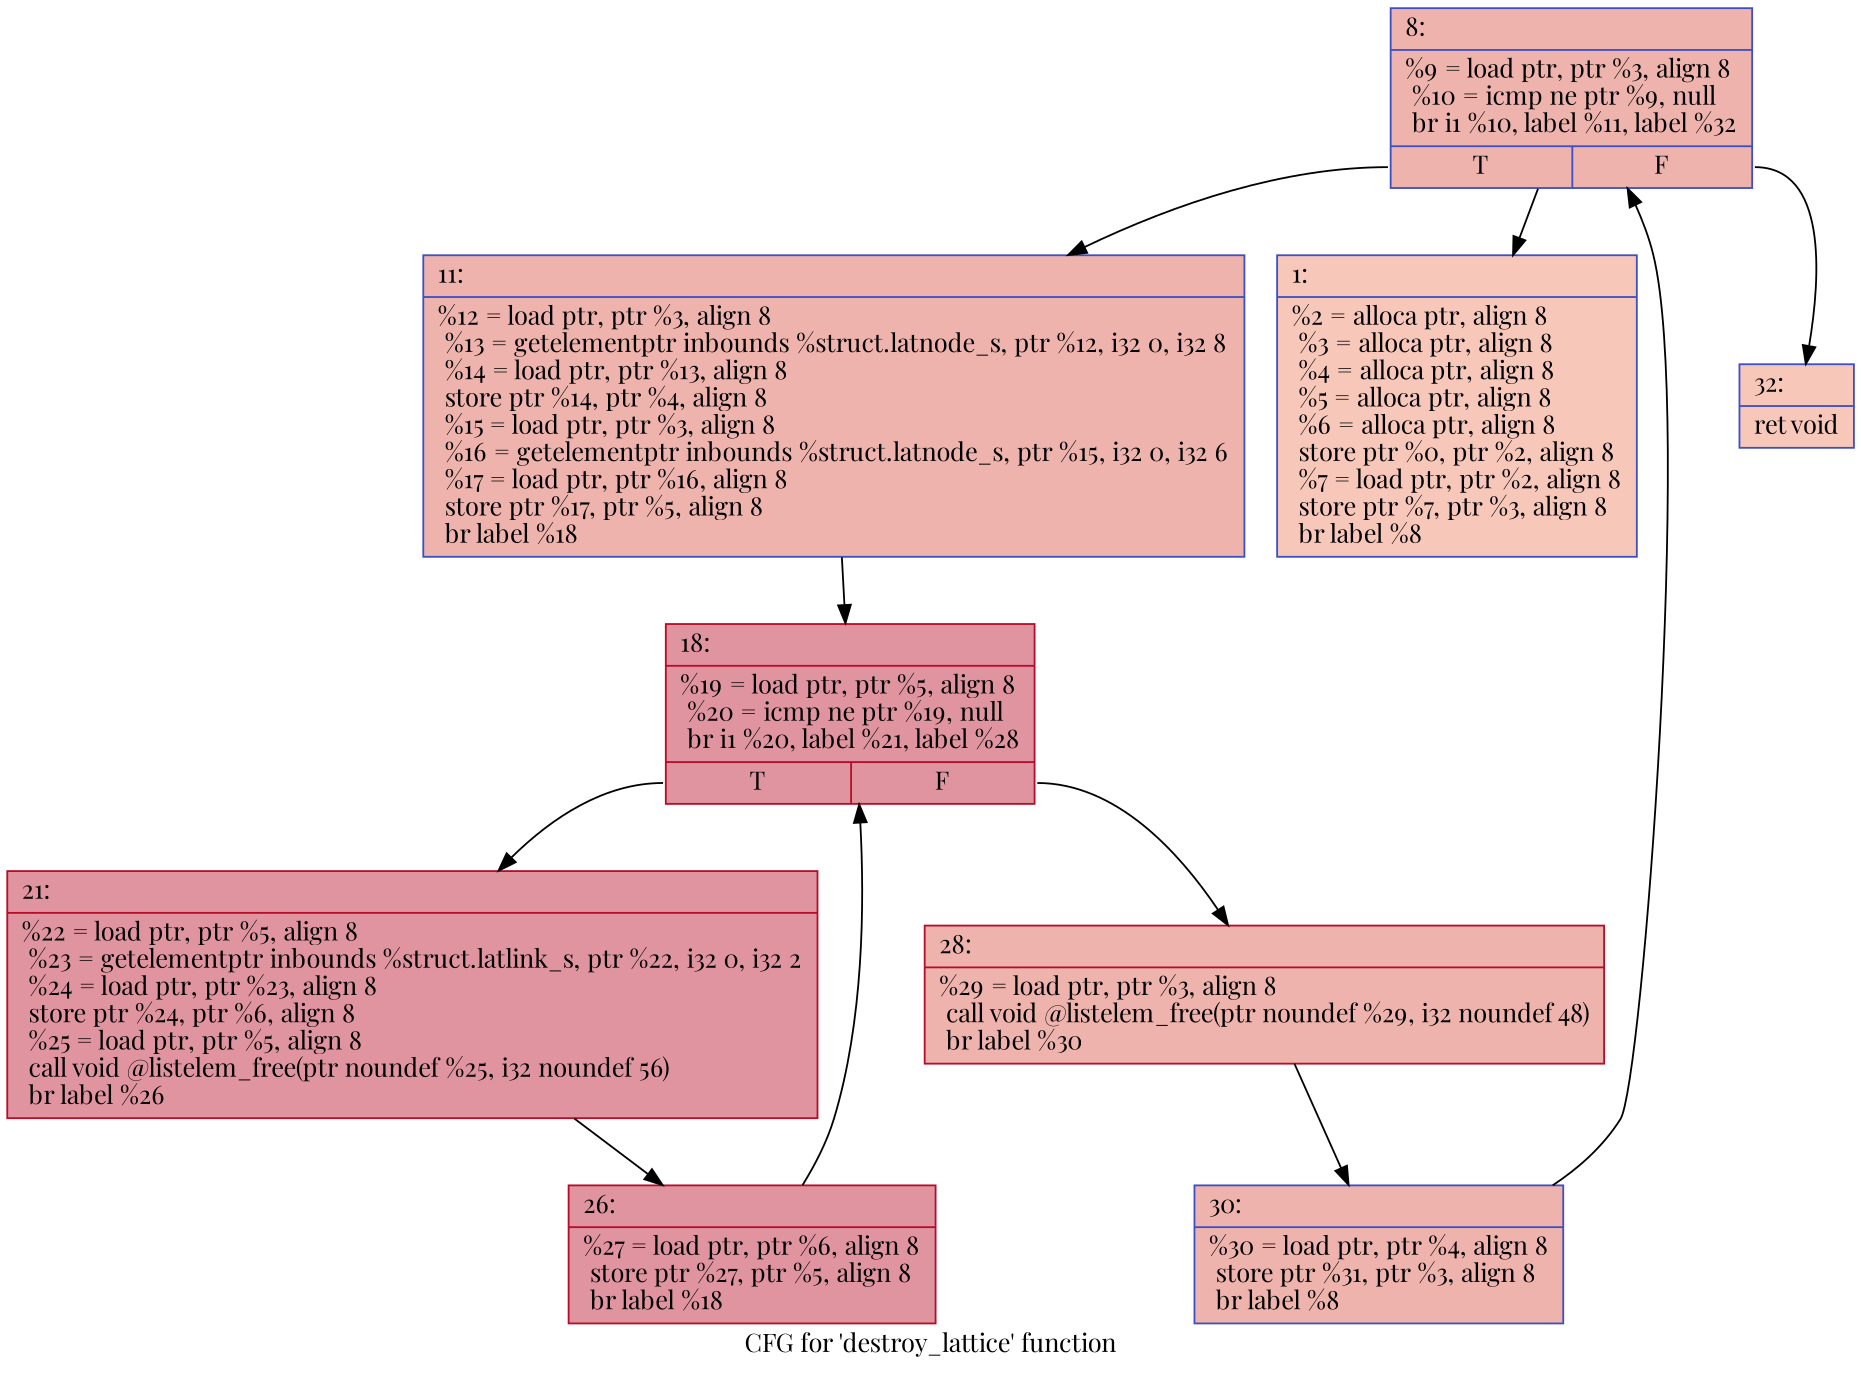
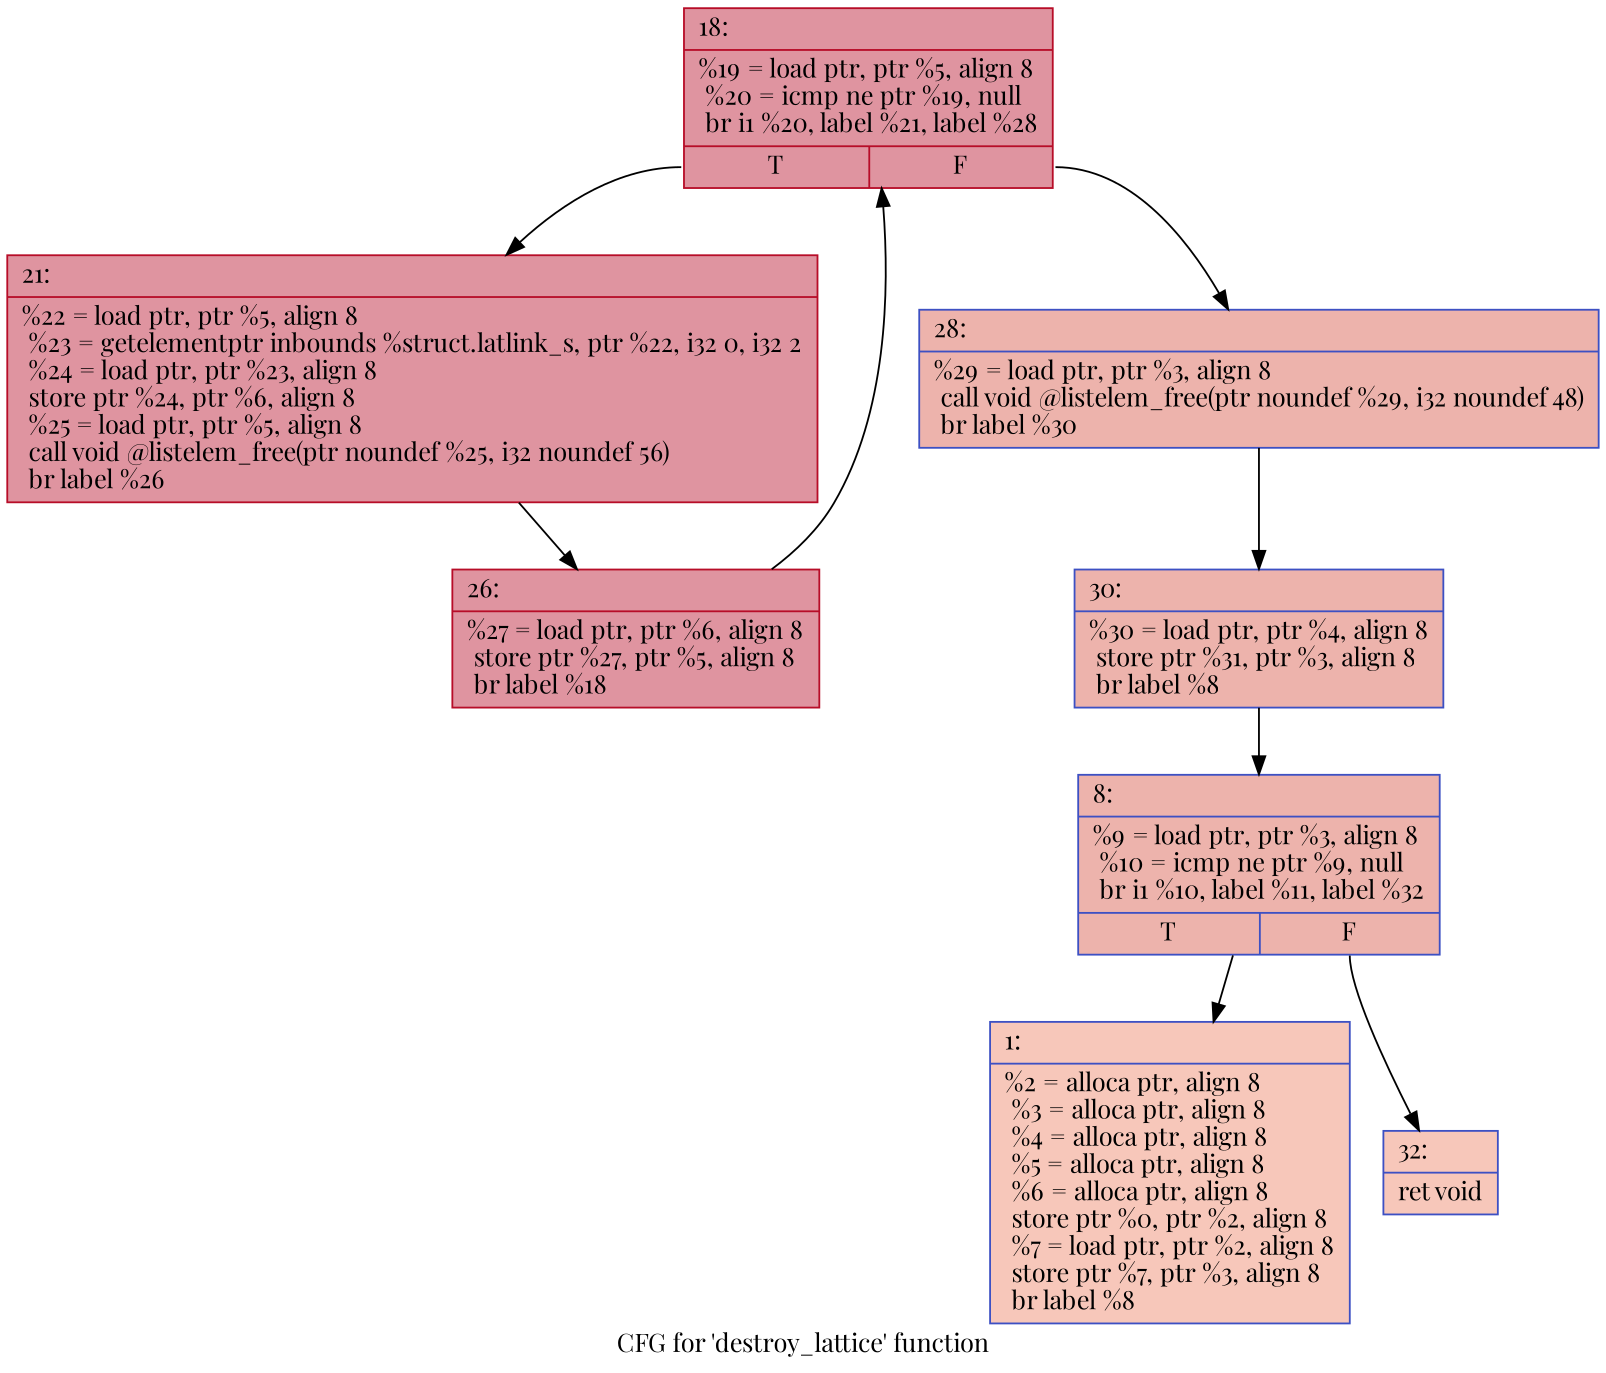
node "11:": removed
node "28:": color #b70d28ff -> #3d50c3ff
